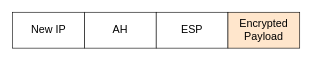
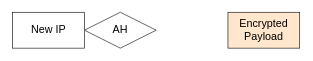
node "AH": shape rectangle -> diamond
node "ESP": removed
